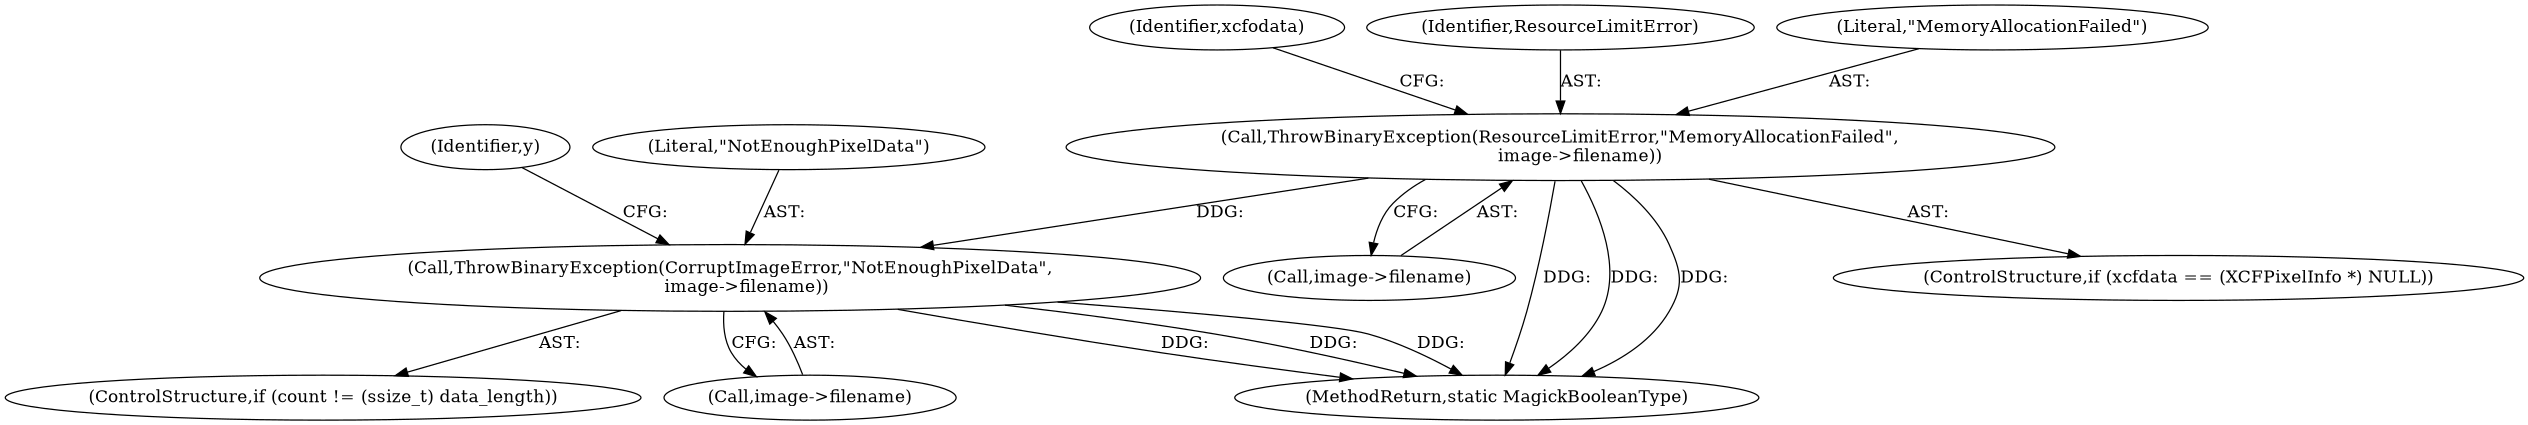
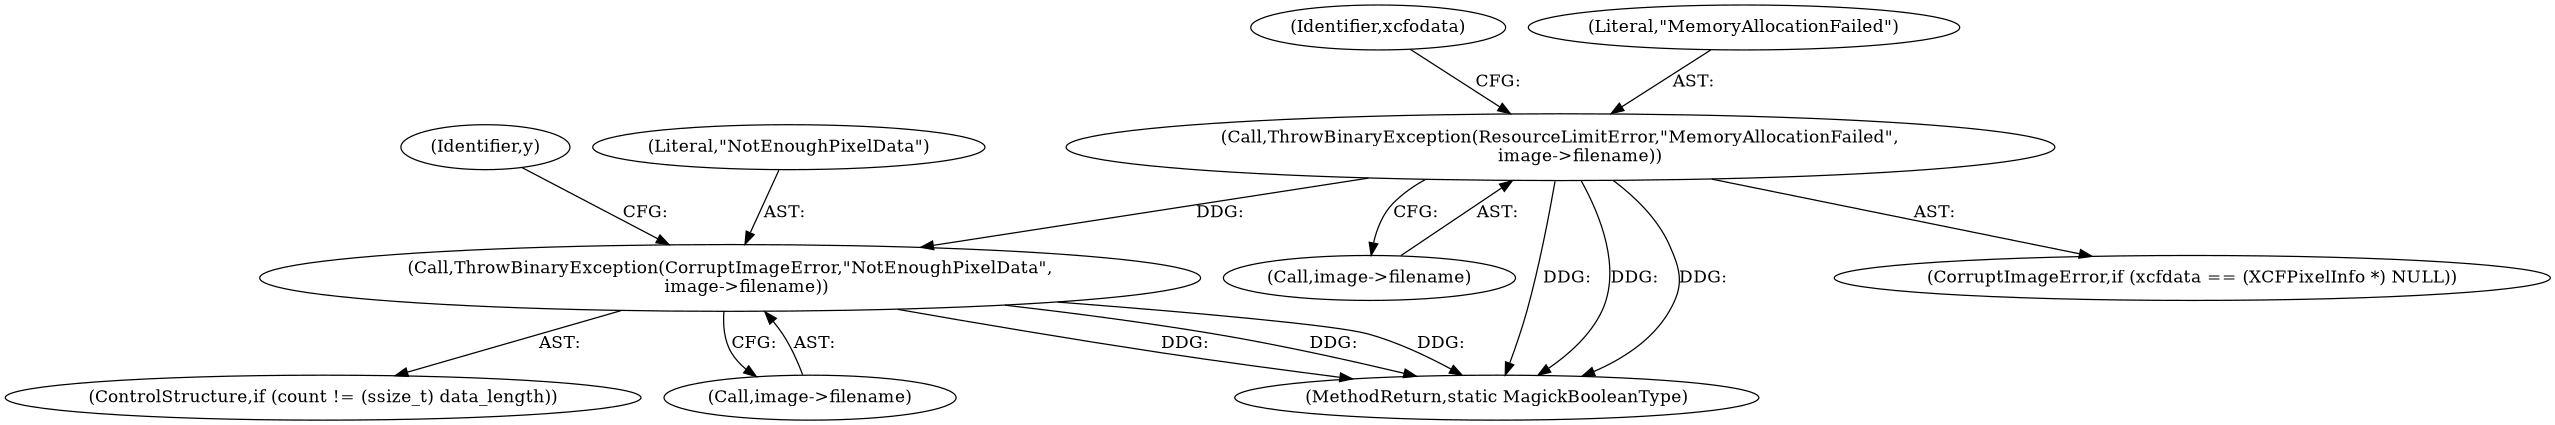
node "(Identifier,ResourceLimitError)": removed
node "(ControlStructure,if (xcfdata == (XCFPixelInfo *) NULL))": label "(ControlStructure,if (xcfdata == (XCFPixelInfo *) NULL))" -> "(CorruptImageError,if (xcfdata == (XCFPixelInfo *) NULL))"
